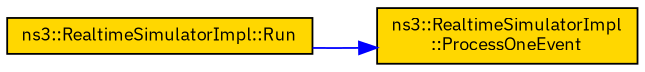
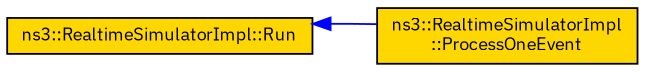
edge "ns3::RealtimeSimulatorImpl::Run" -> "ns3::RealtimeSimulatorImpl ::ProcessOneEvent": reversed
